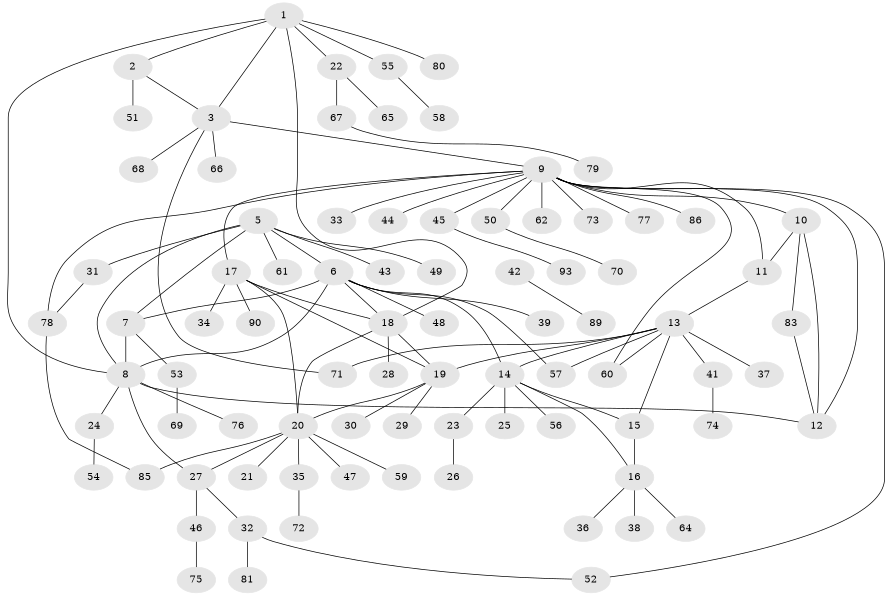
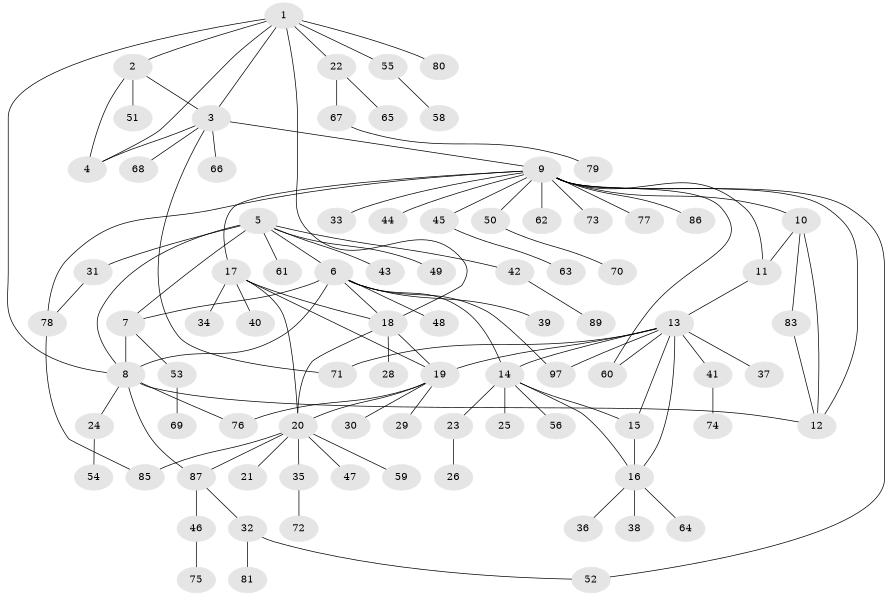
node "4": added
edge "5" -- "42": added
node "93": label "93" -> "63"
node "90": label "90" -> "40"
node "57": label "57" -> "97"
edge "19" -- "76": added
edge "13" -- "16": added
node "27": label "27" -> "87"
